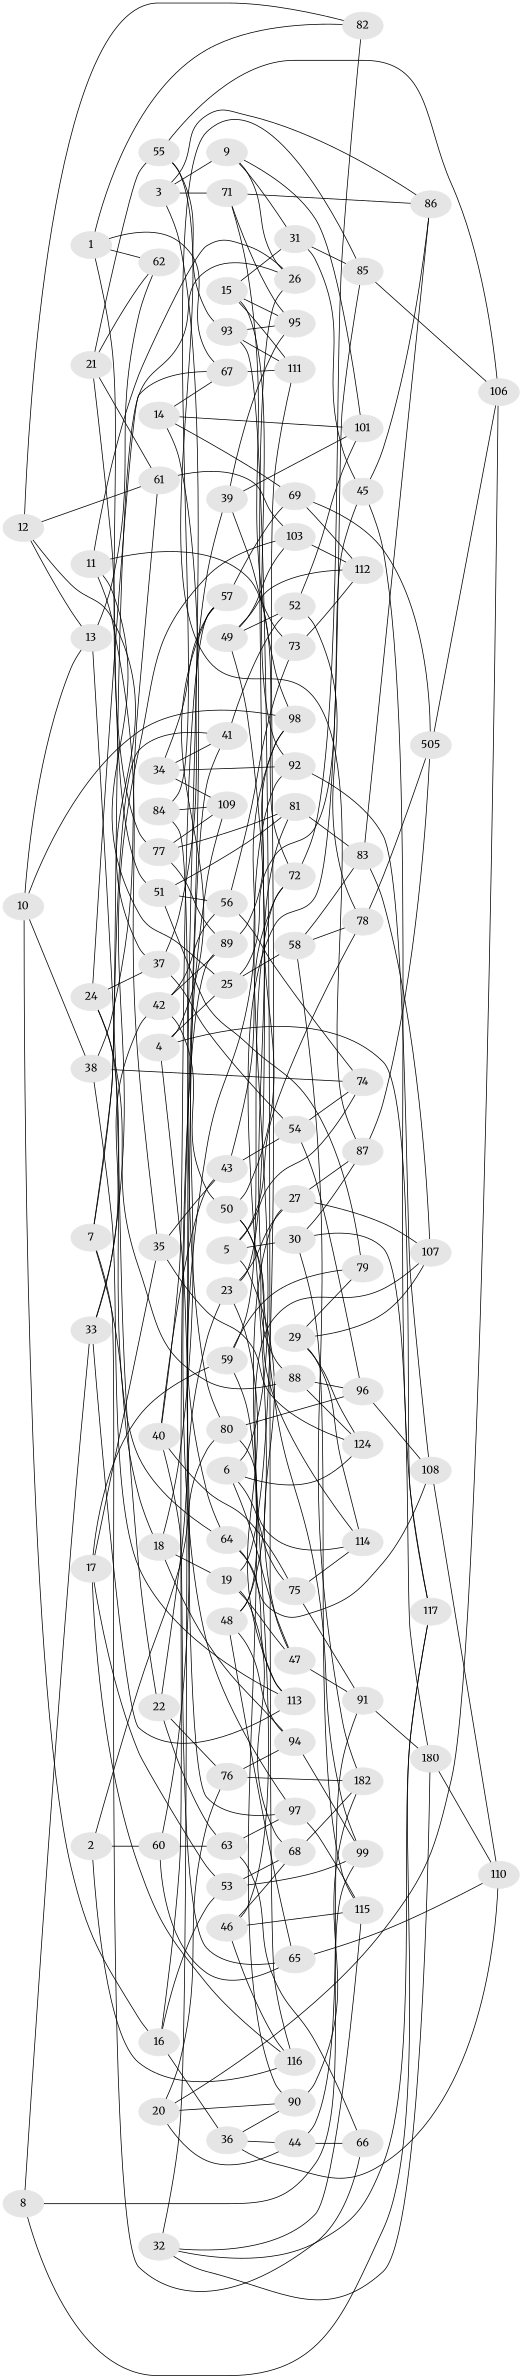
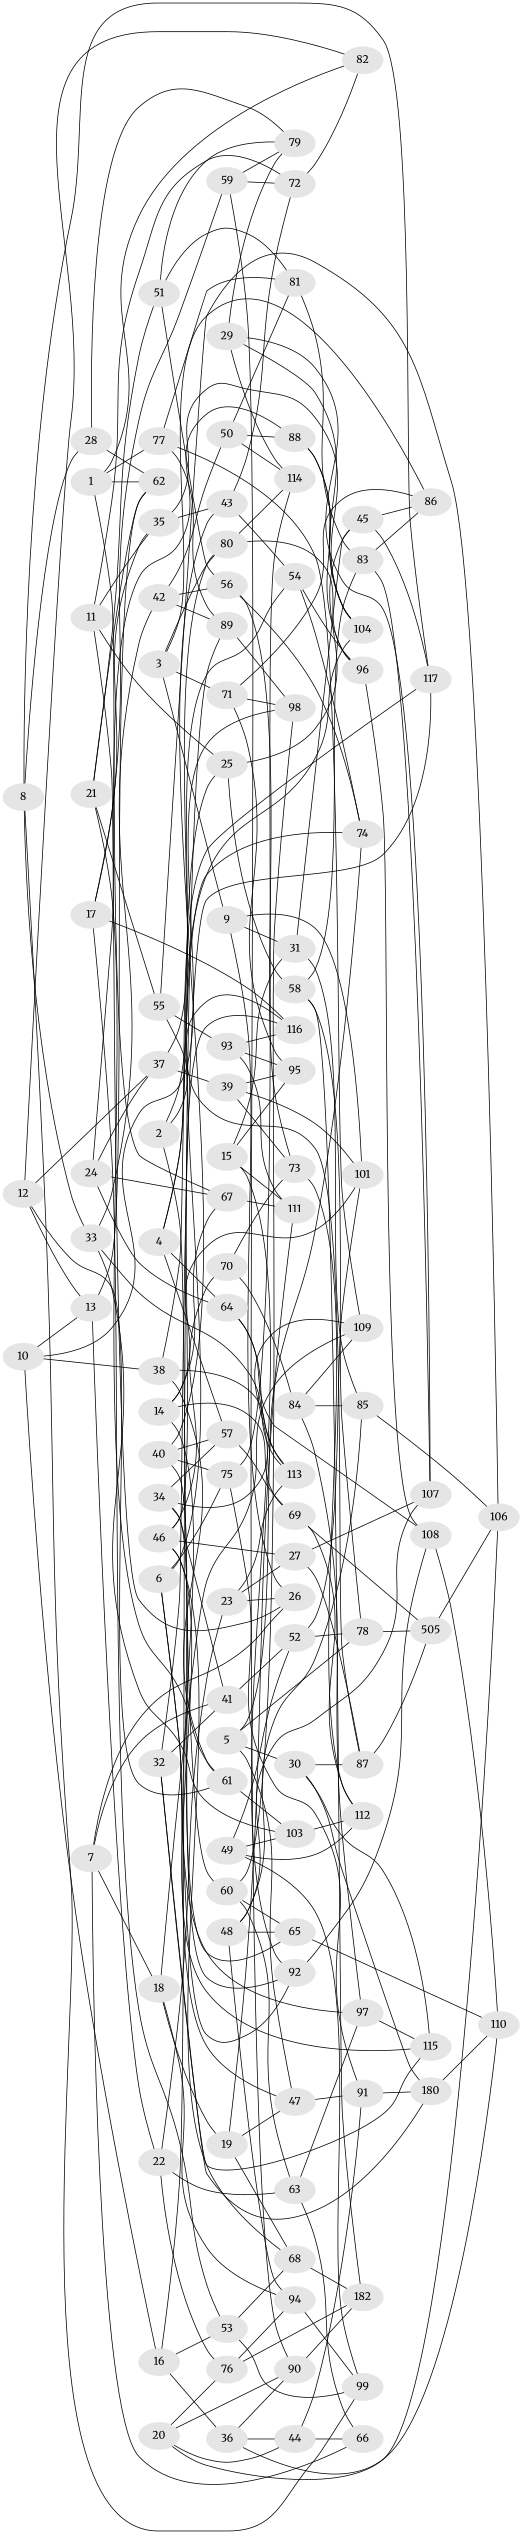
node "28": added
node "70": added
node "124": label "124" -> "104"
